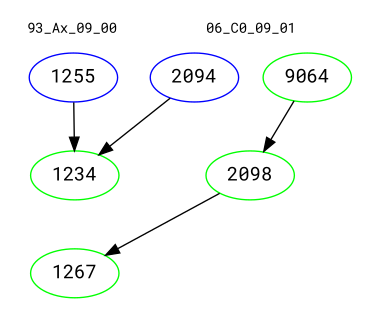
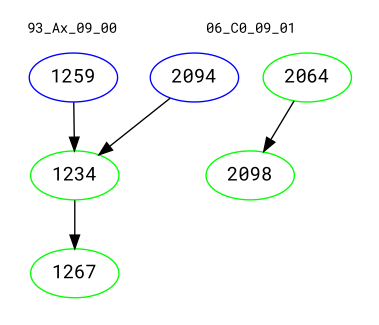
node "1255": label "1255" -> "1259"
node "9064": label "9064" -> "2064"
edge "2098" -> "1267": now "1234" -> "1267"
